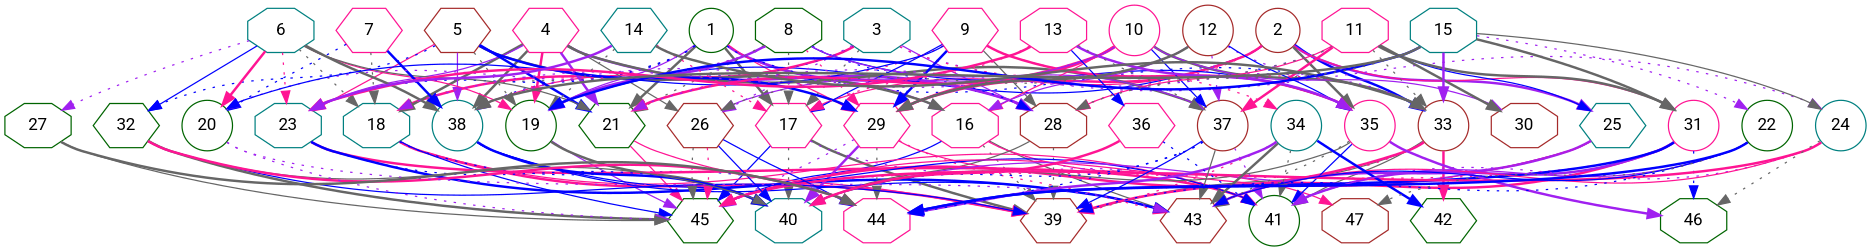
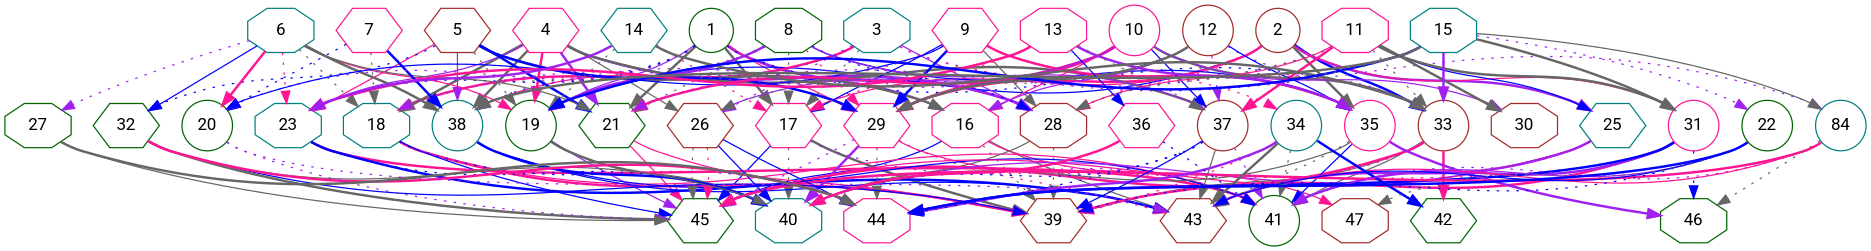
node "24": label "24" -> "84"
